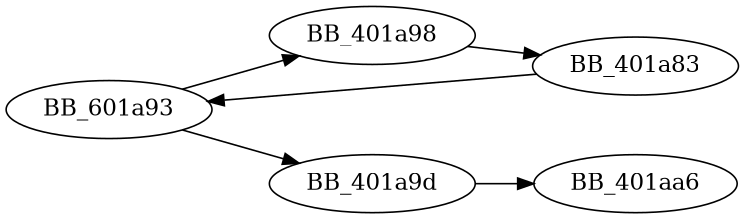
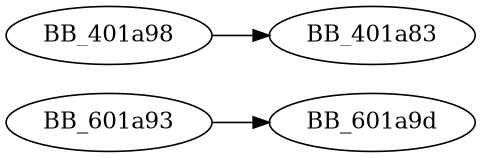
edge "BB_601a93" -> "BB_401a98": removed
edge "BB_401a83" -> "BB_601a93": removed
node "BB_401a9d": label "BB_401a9d" -> "BB_601a9d"
node "BB_401aa6": removed
